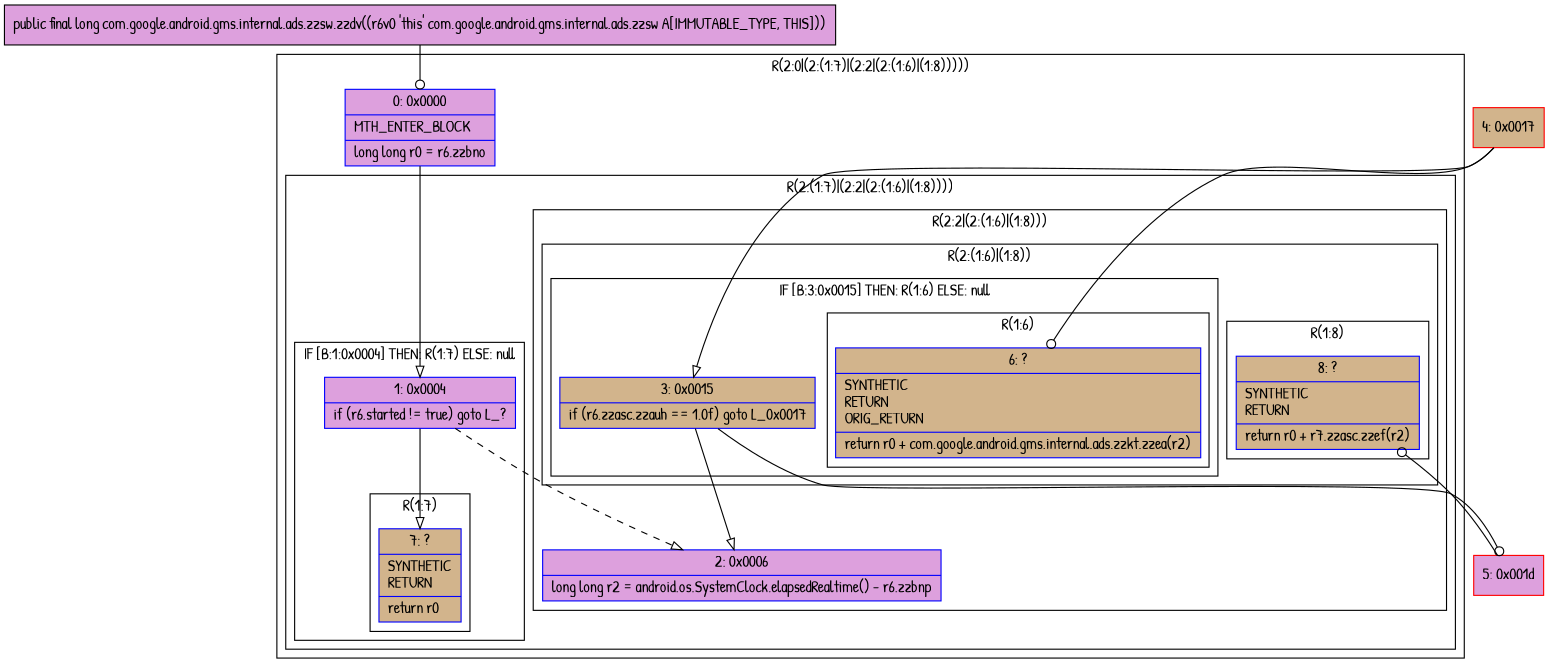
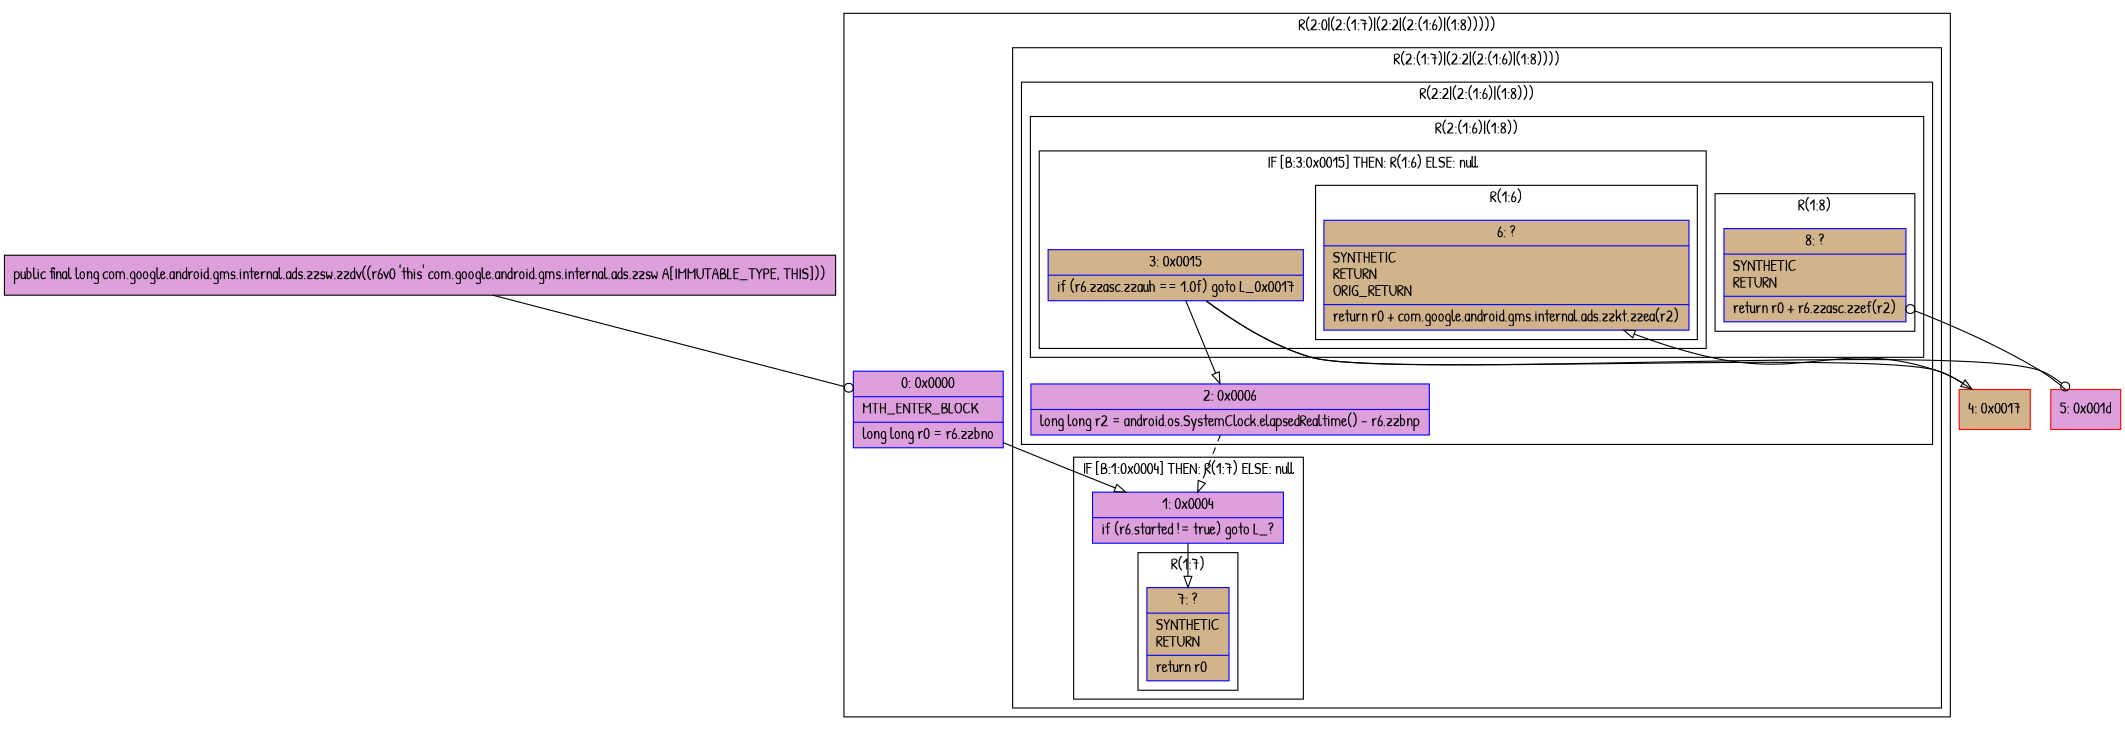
edge "4: 0x0017" -> "3: 0x0015": reversed
edge "4: 0x0017" -> "6: ?": arrowhead odot -> onormal
node "8: ?": text "return r0 + r7.zzasc.zzef(r2)" -> "return r0 + r6.zzasc.zzef(r2)"
edge "1: 0x0004" -> "2: 0x0006": reversed
